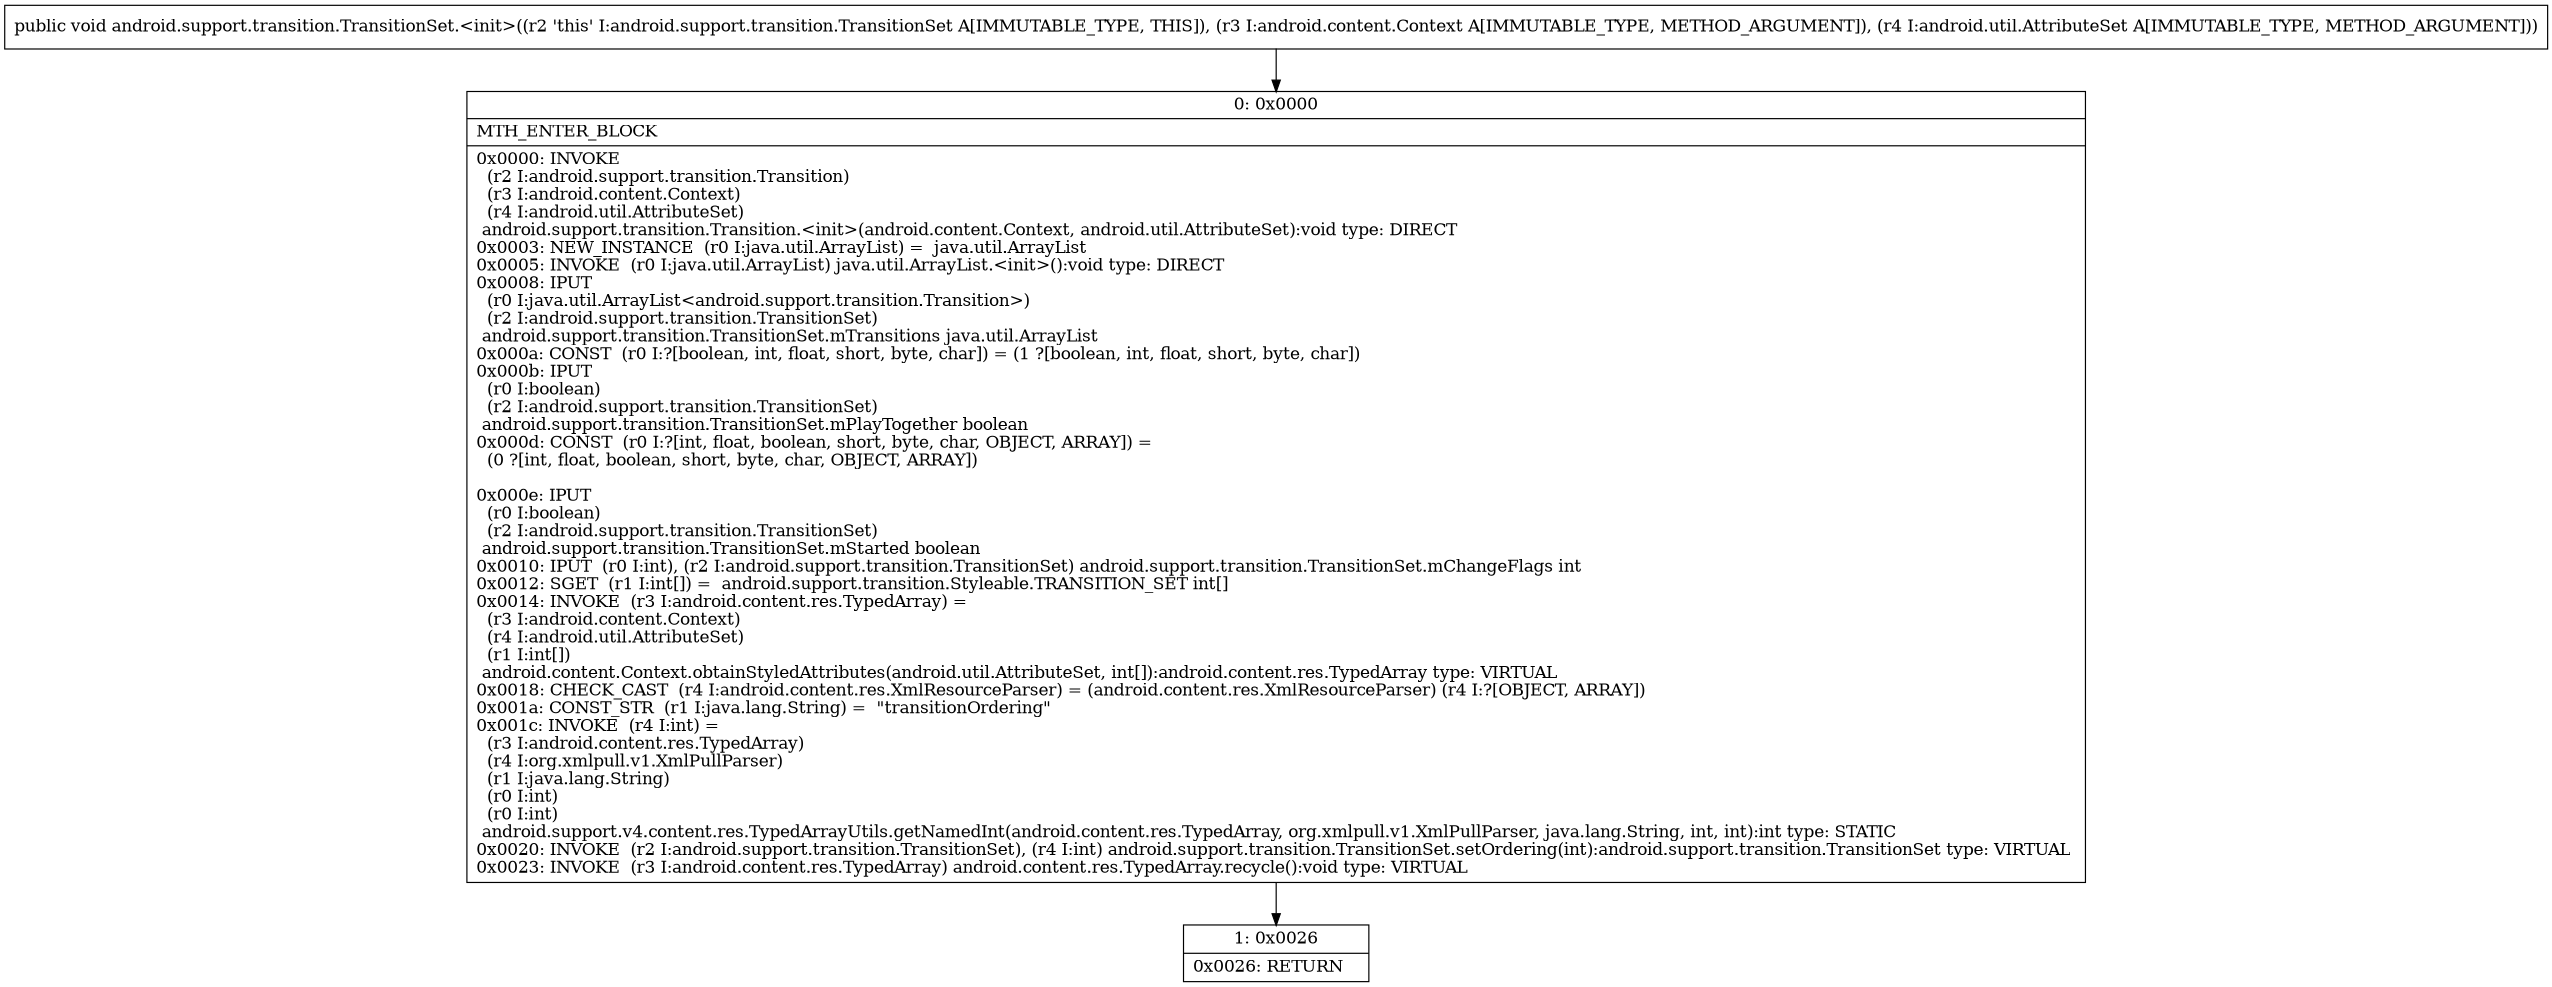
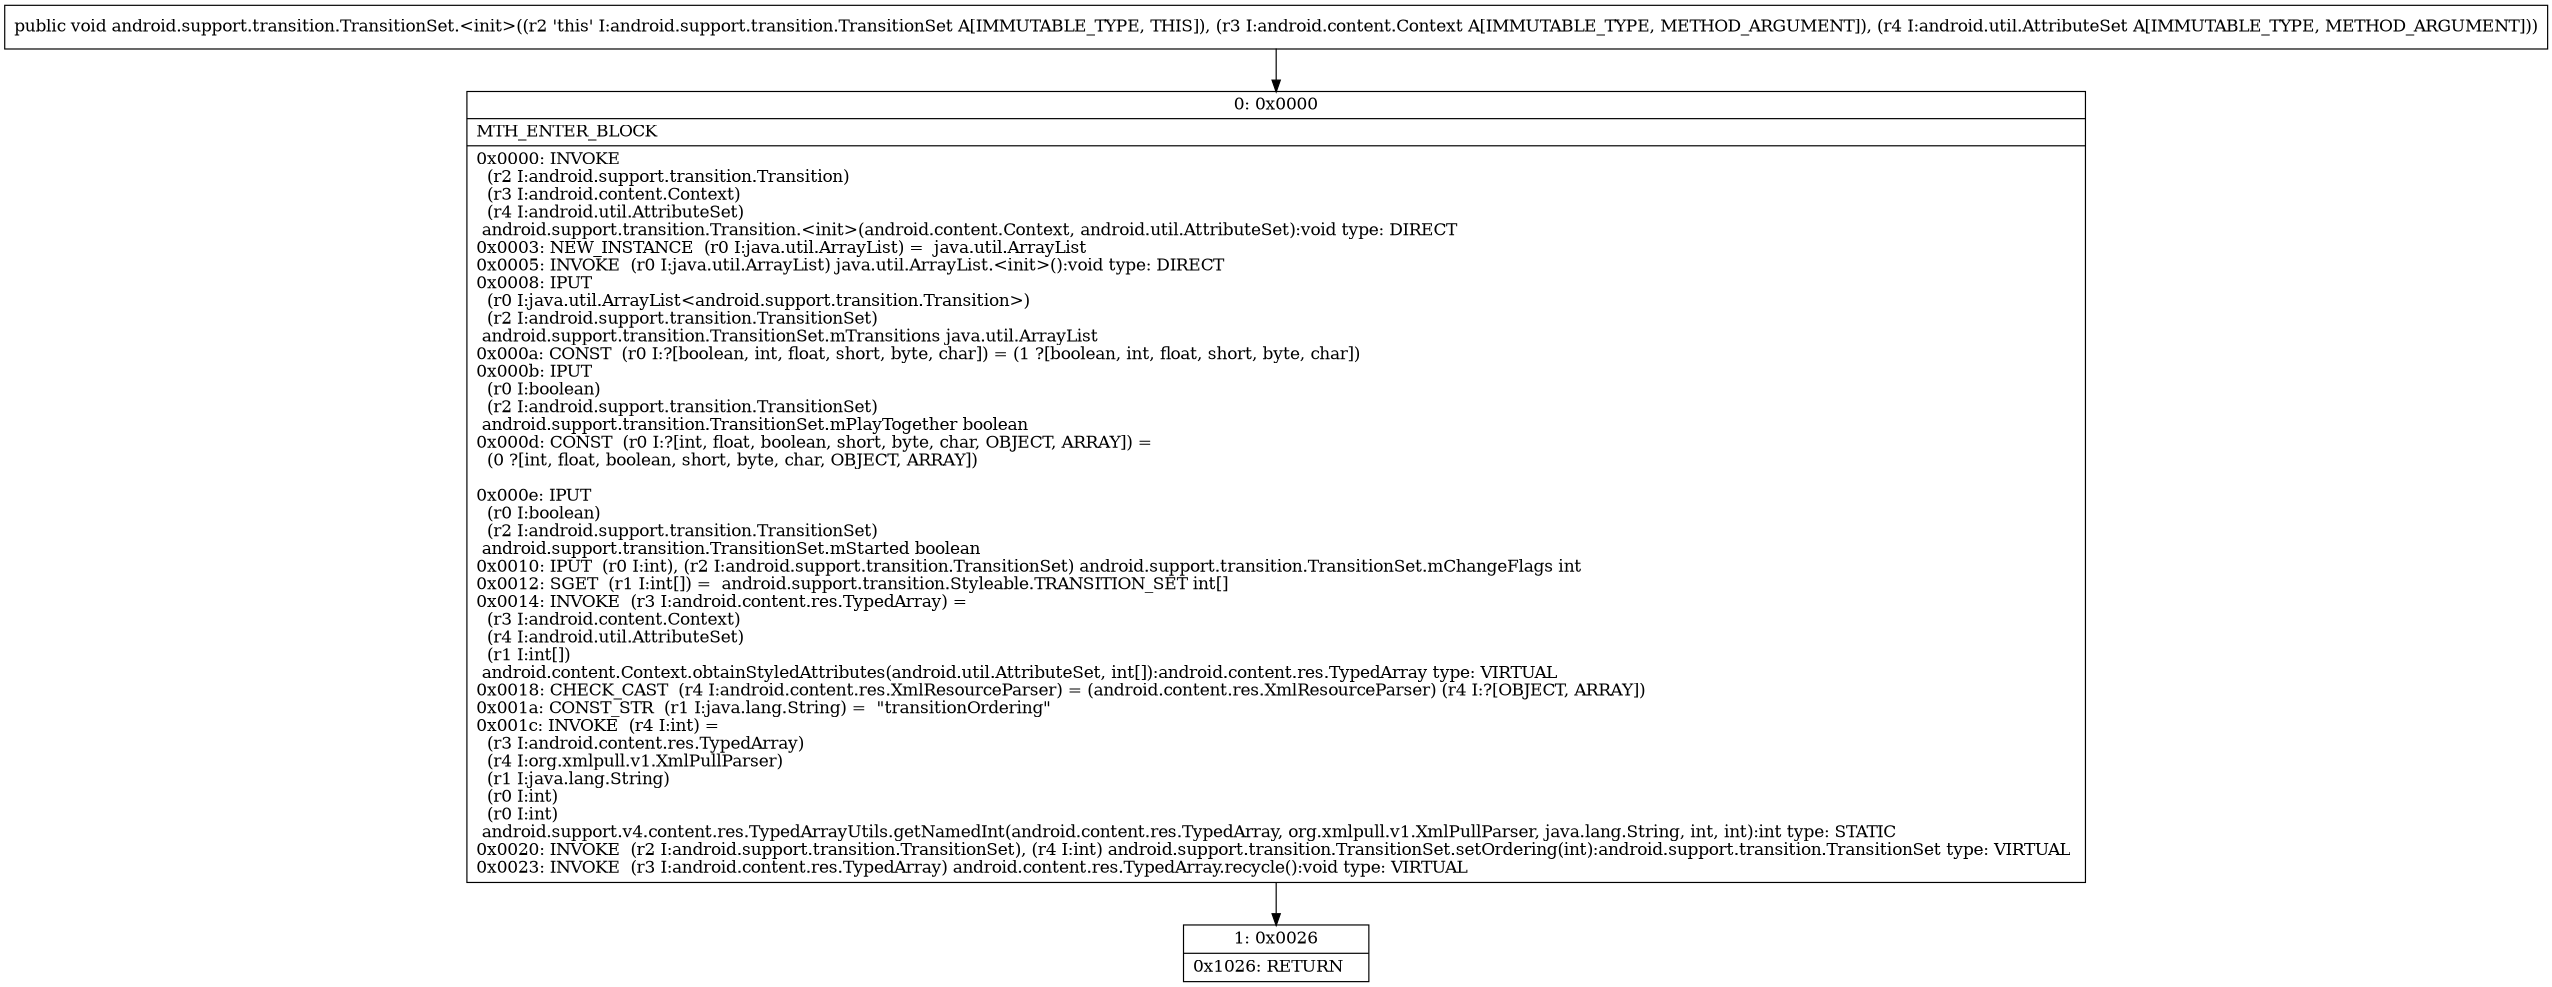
node "1: 0x0026": text "0x0026: RETURN" -> "0x1026: RETURN"
